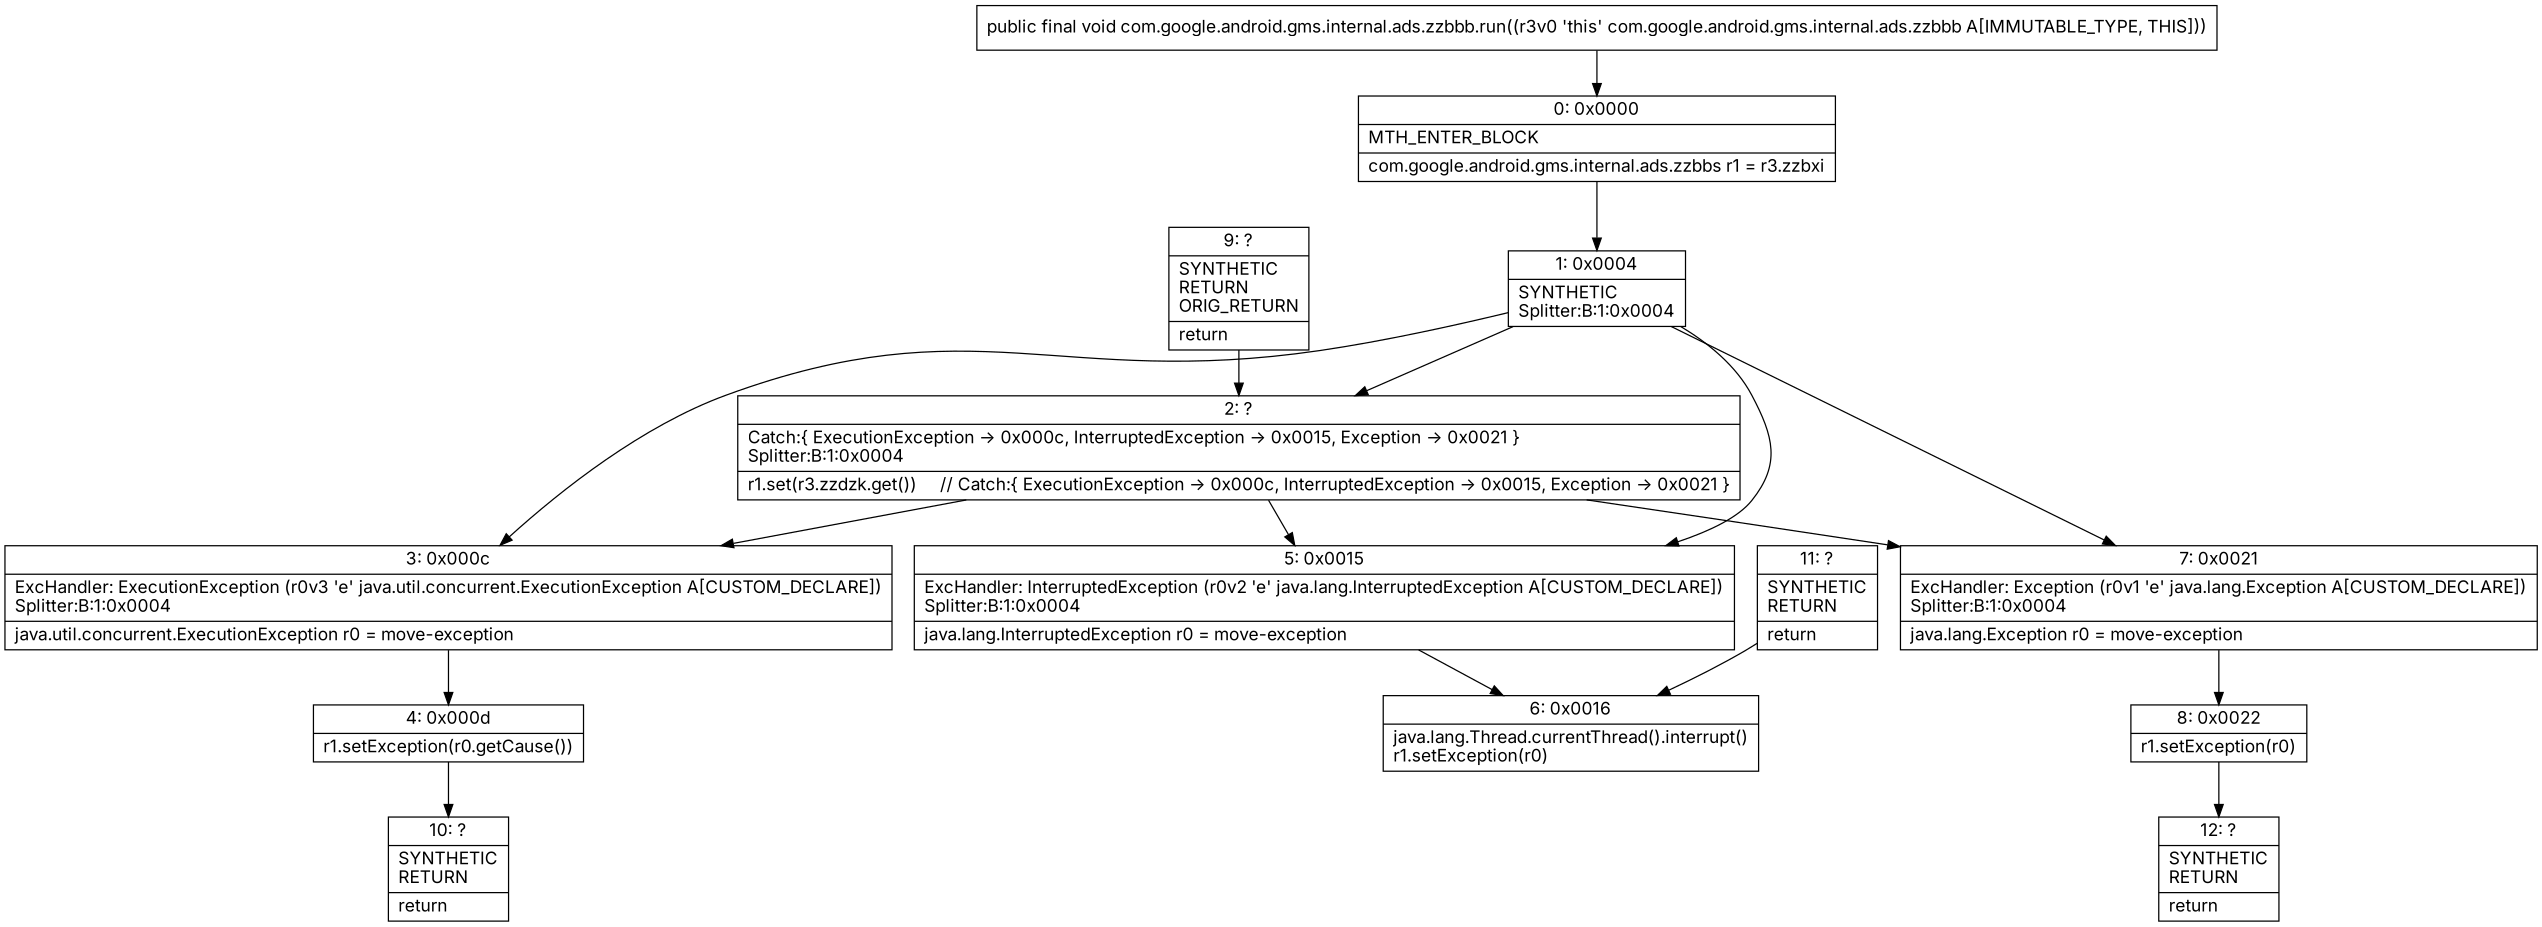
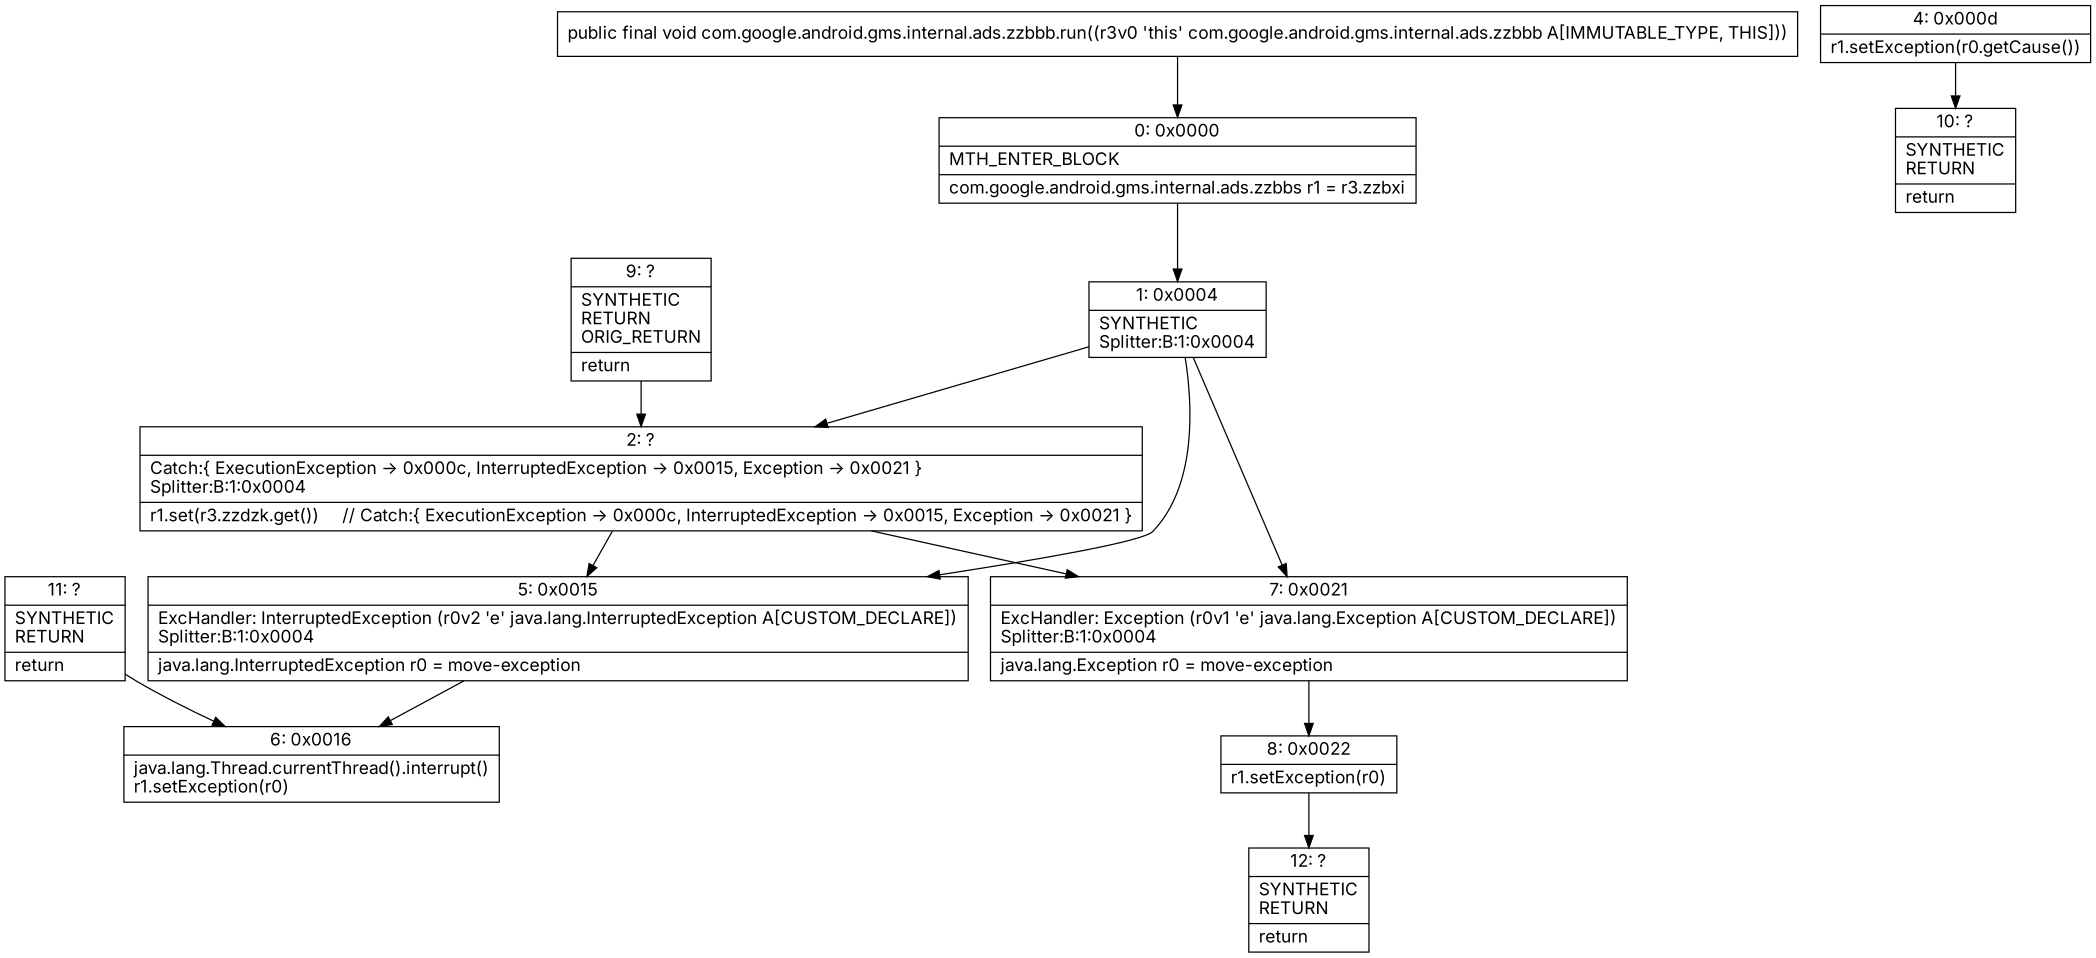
node "3: 0x000c": removed
